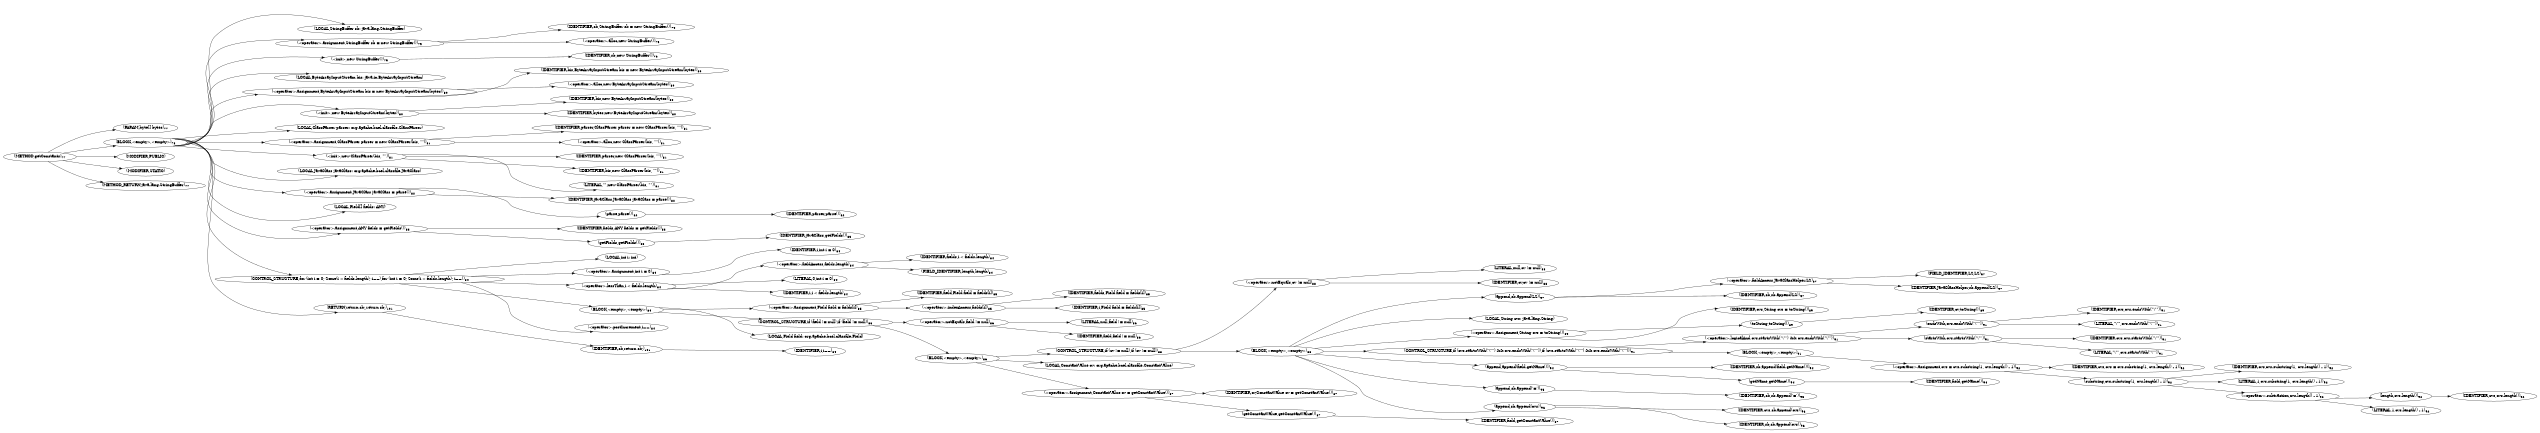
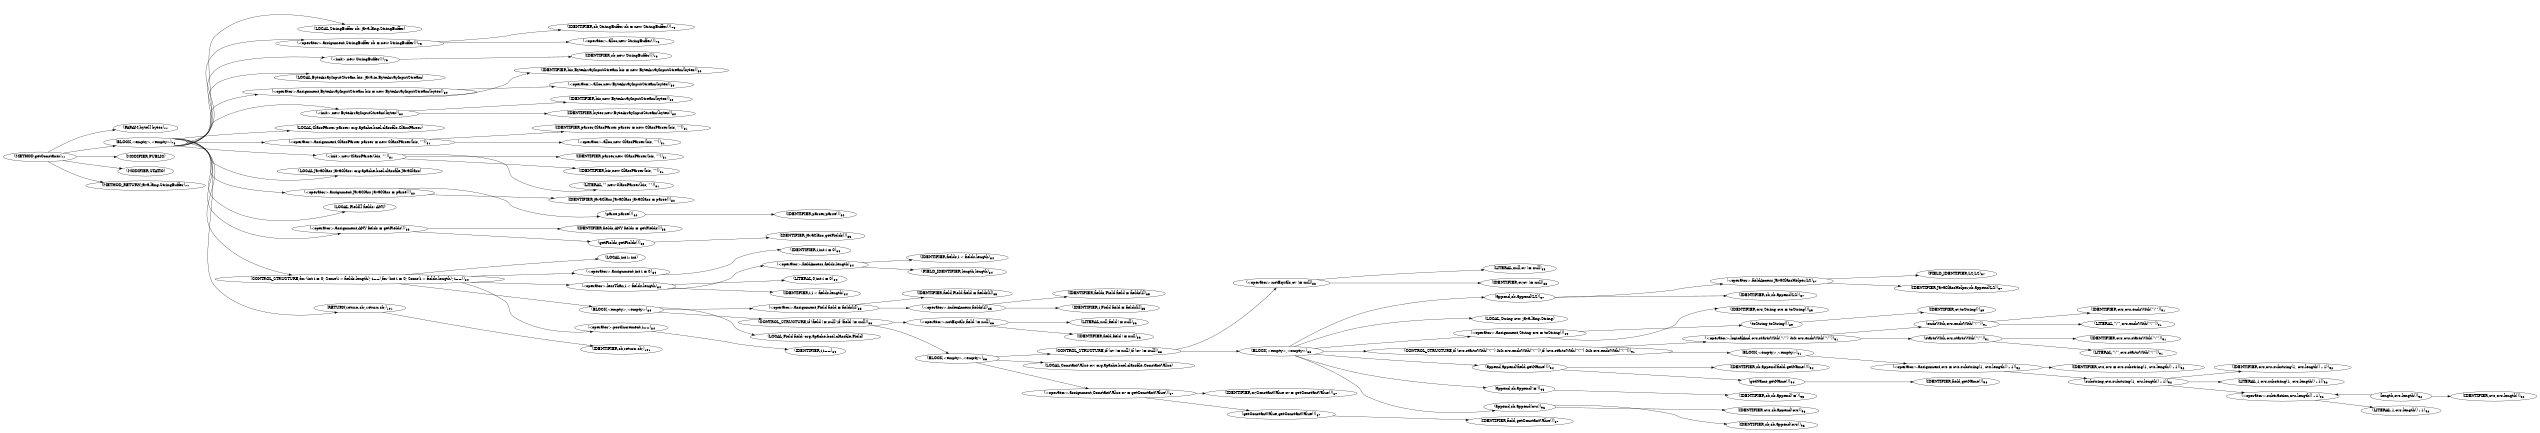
edge "(IDENTIFIER,sb,return sb;)" -> "(IDENTIFIER,i,i++)": now "(<operator>.postIncrement,i++)" -> "(IDENTIFIER,i,i++)"
edge "(<operator>.subtraction,cvs.length() - 1)" -> "(length,cvs.length())": reversed
